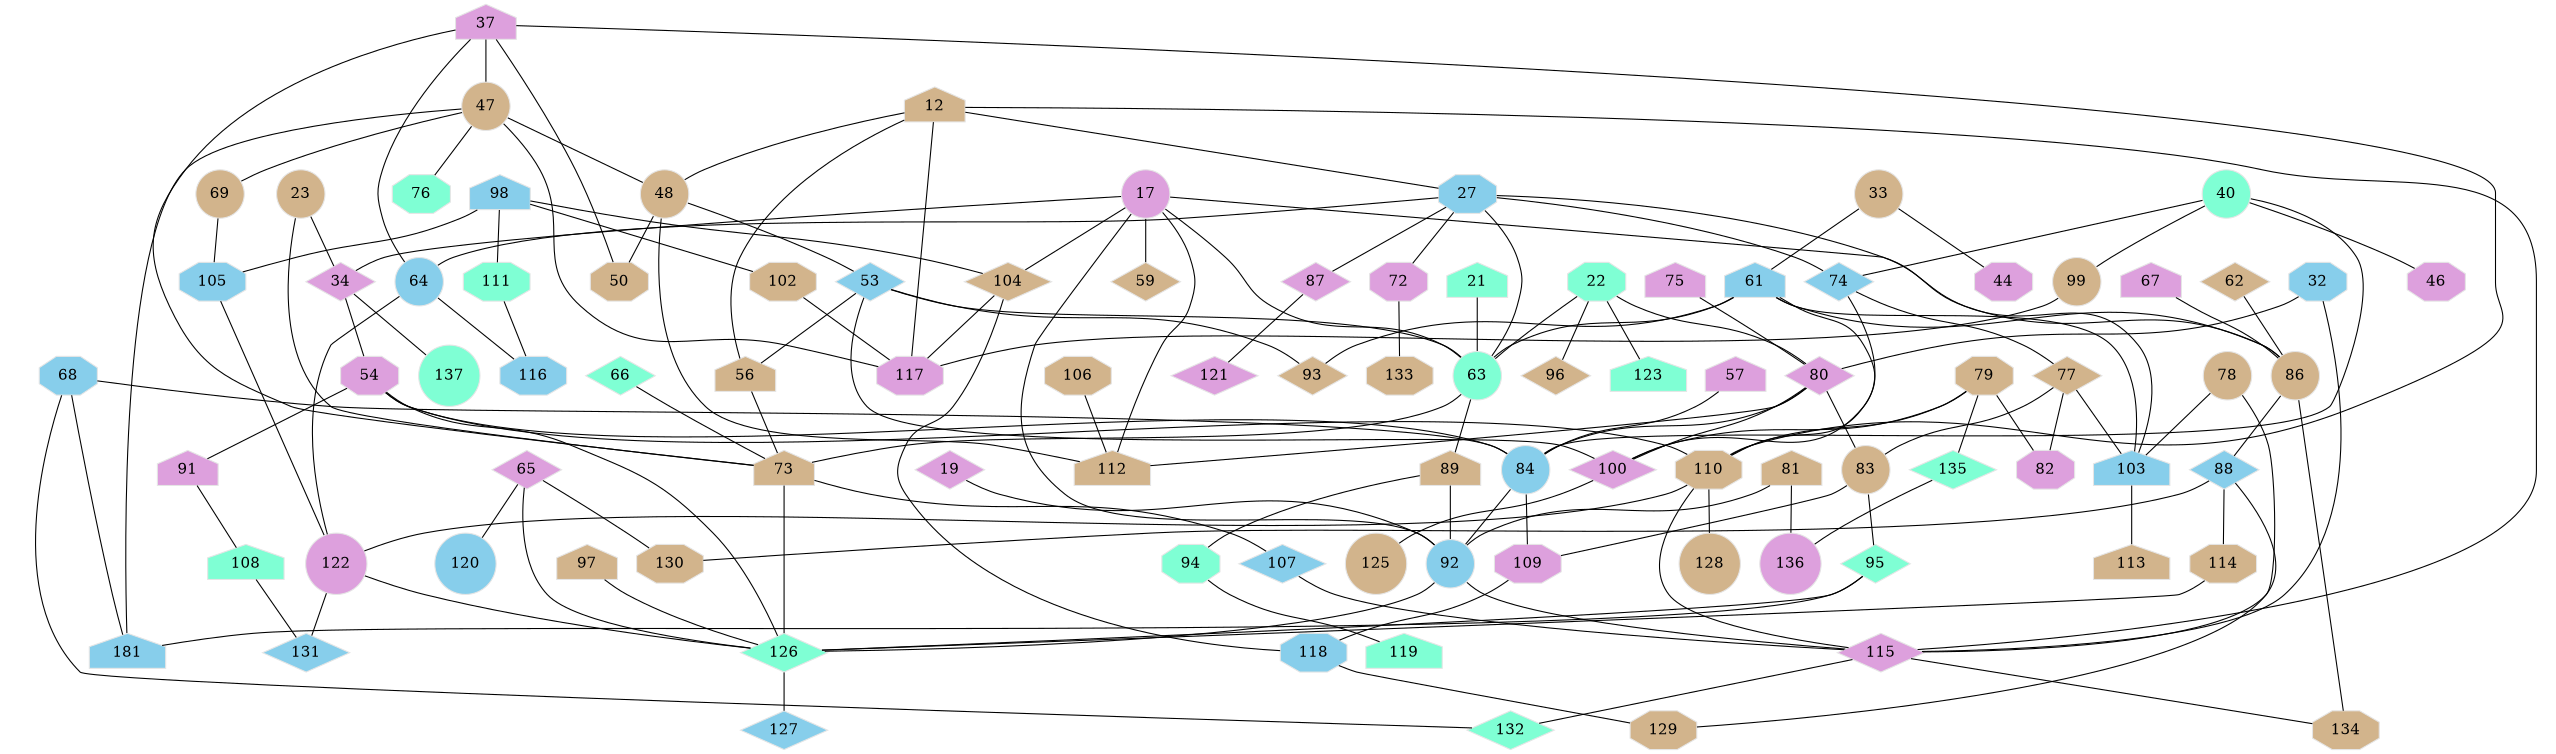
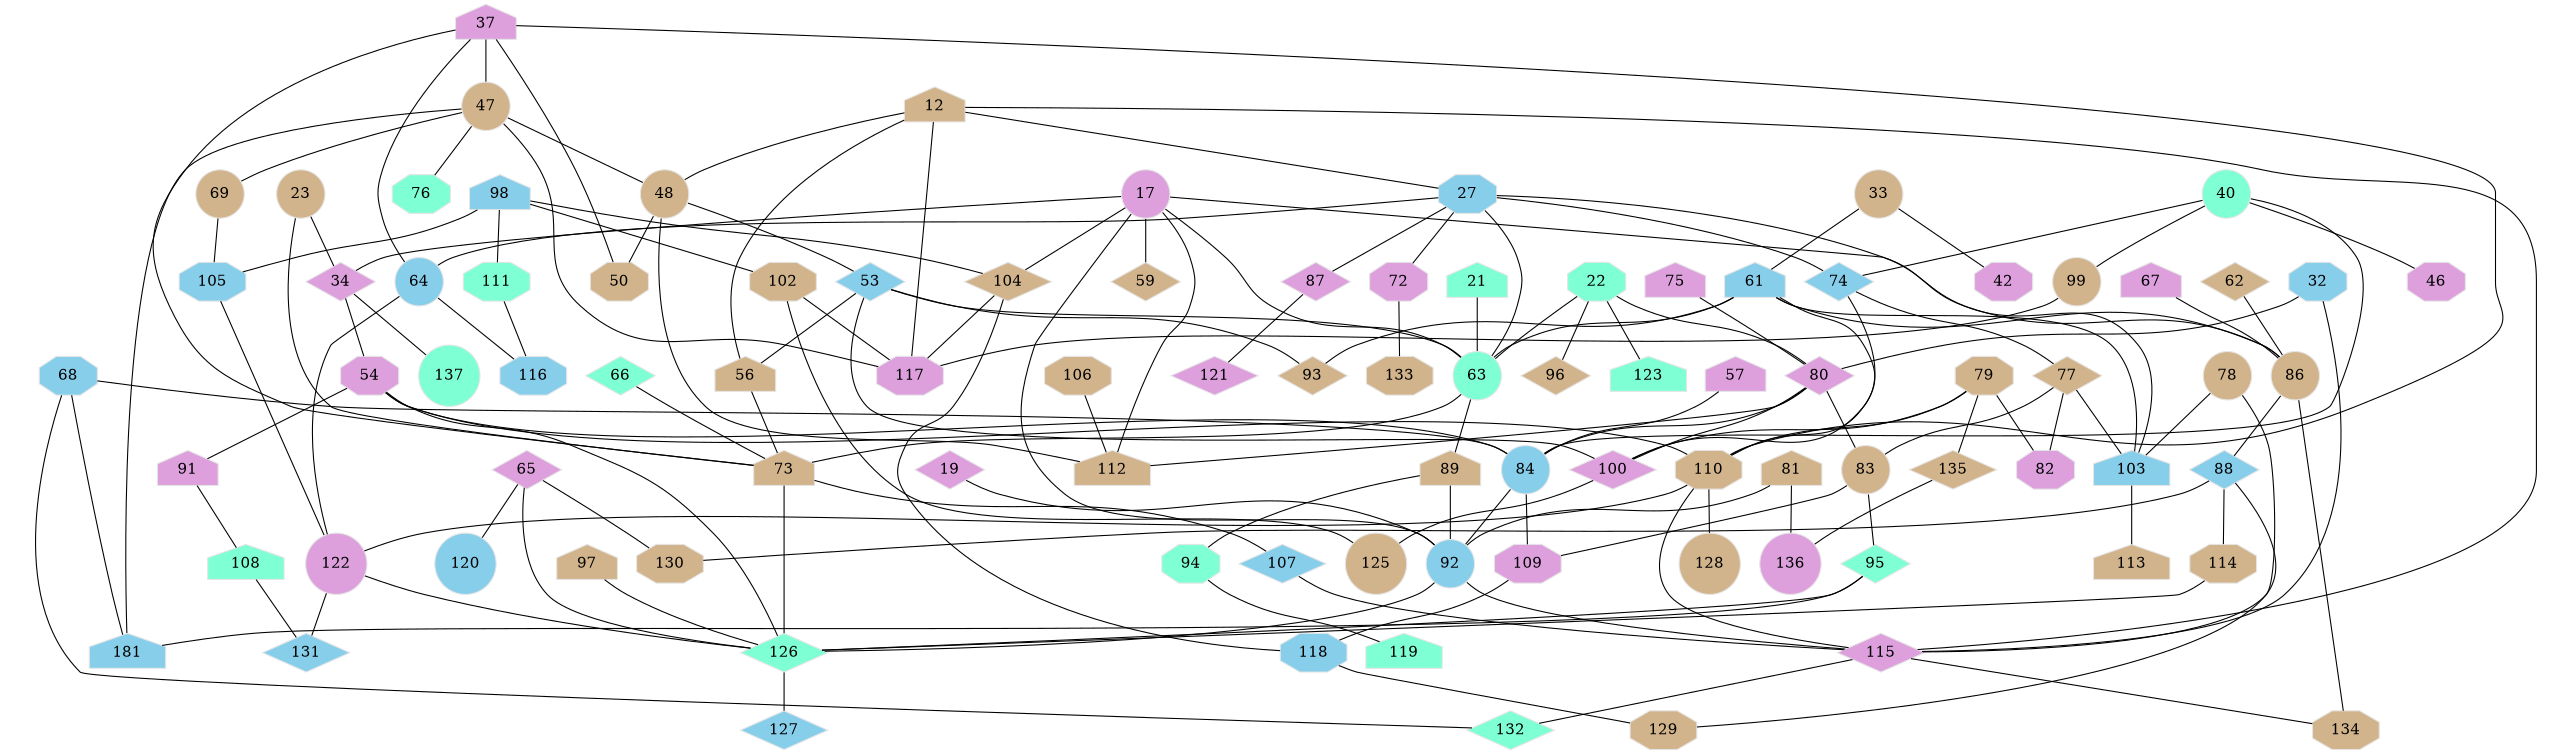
node "44": label "44" -> "42"
node "135": fillcolor aquamarine -> tan
edge "102" -- "125": added
